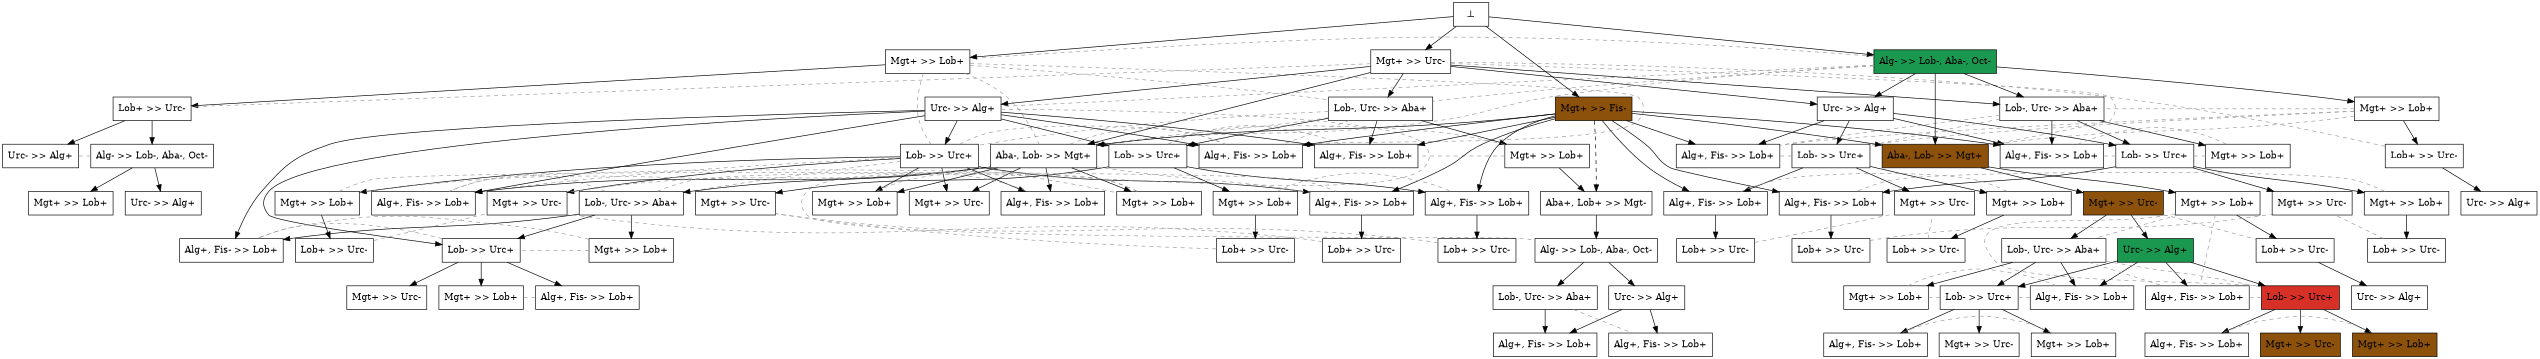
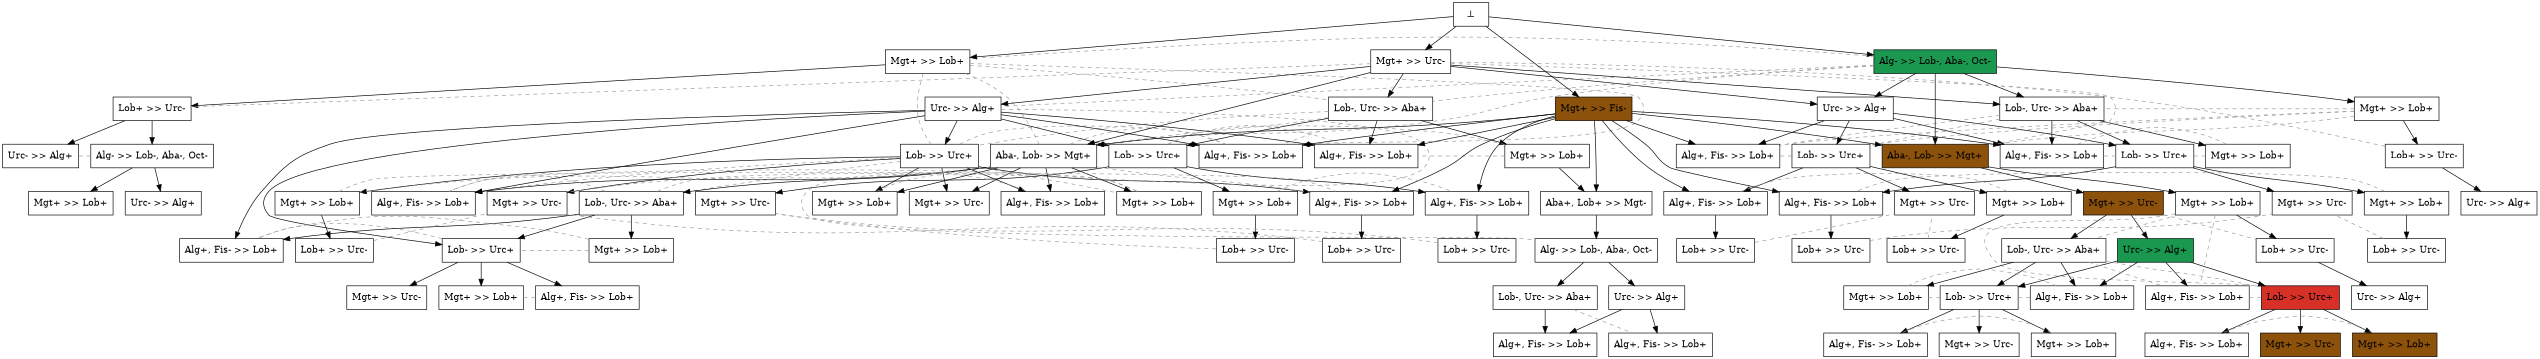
edge "Mgt+ >> Fis-" -> "Aba+, Lob+ >> Mgt-": style dashed -> solid
